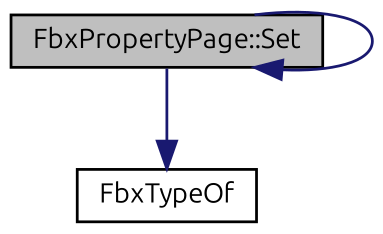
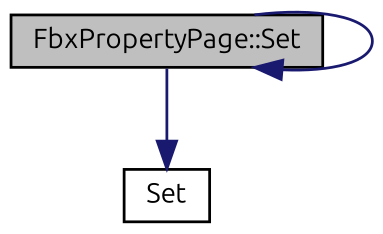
node "FbxTypeOf": label "FbxTypeOf" -> "Set"
